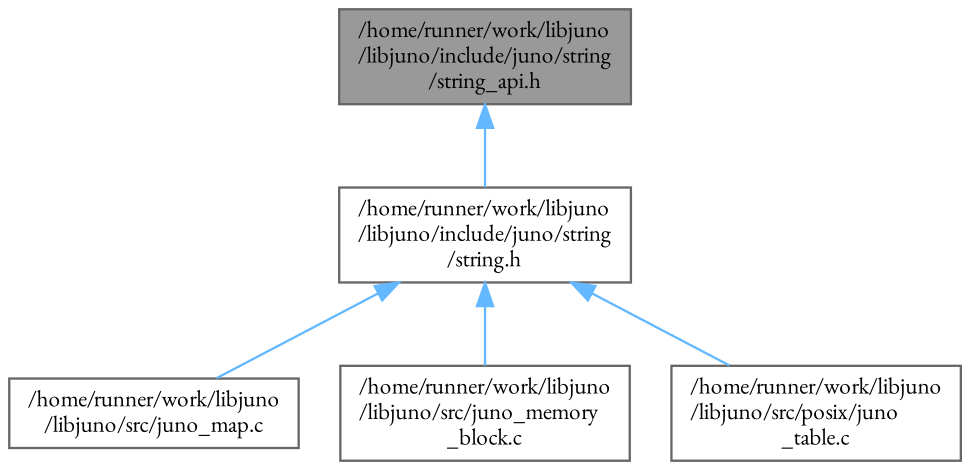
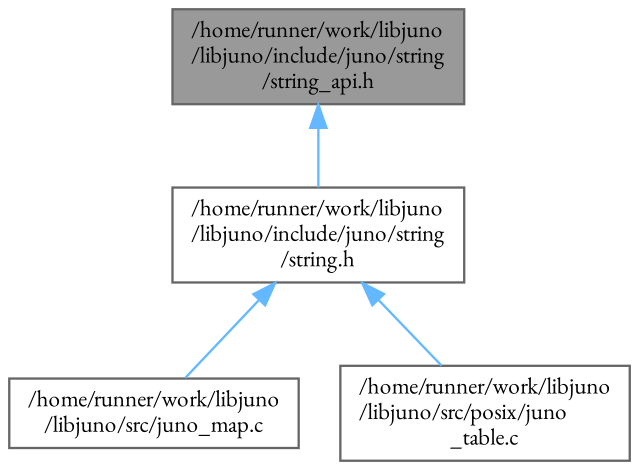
node "/home/runner/work/libjuno /libjuno/src/juno_memory _block.c": removed
